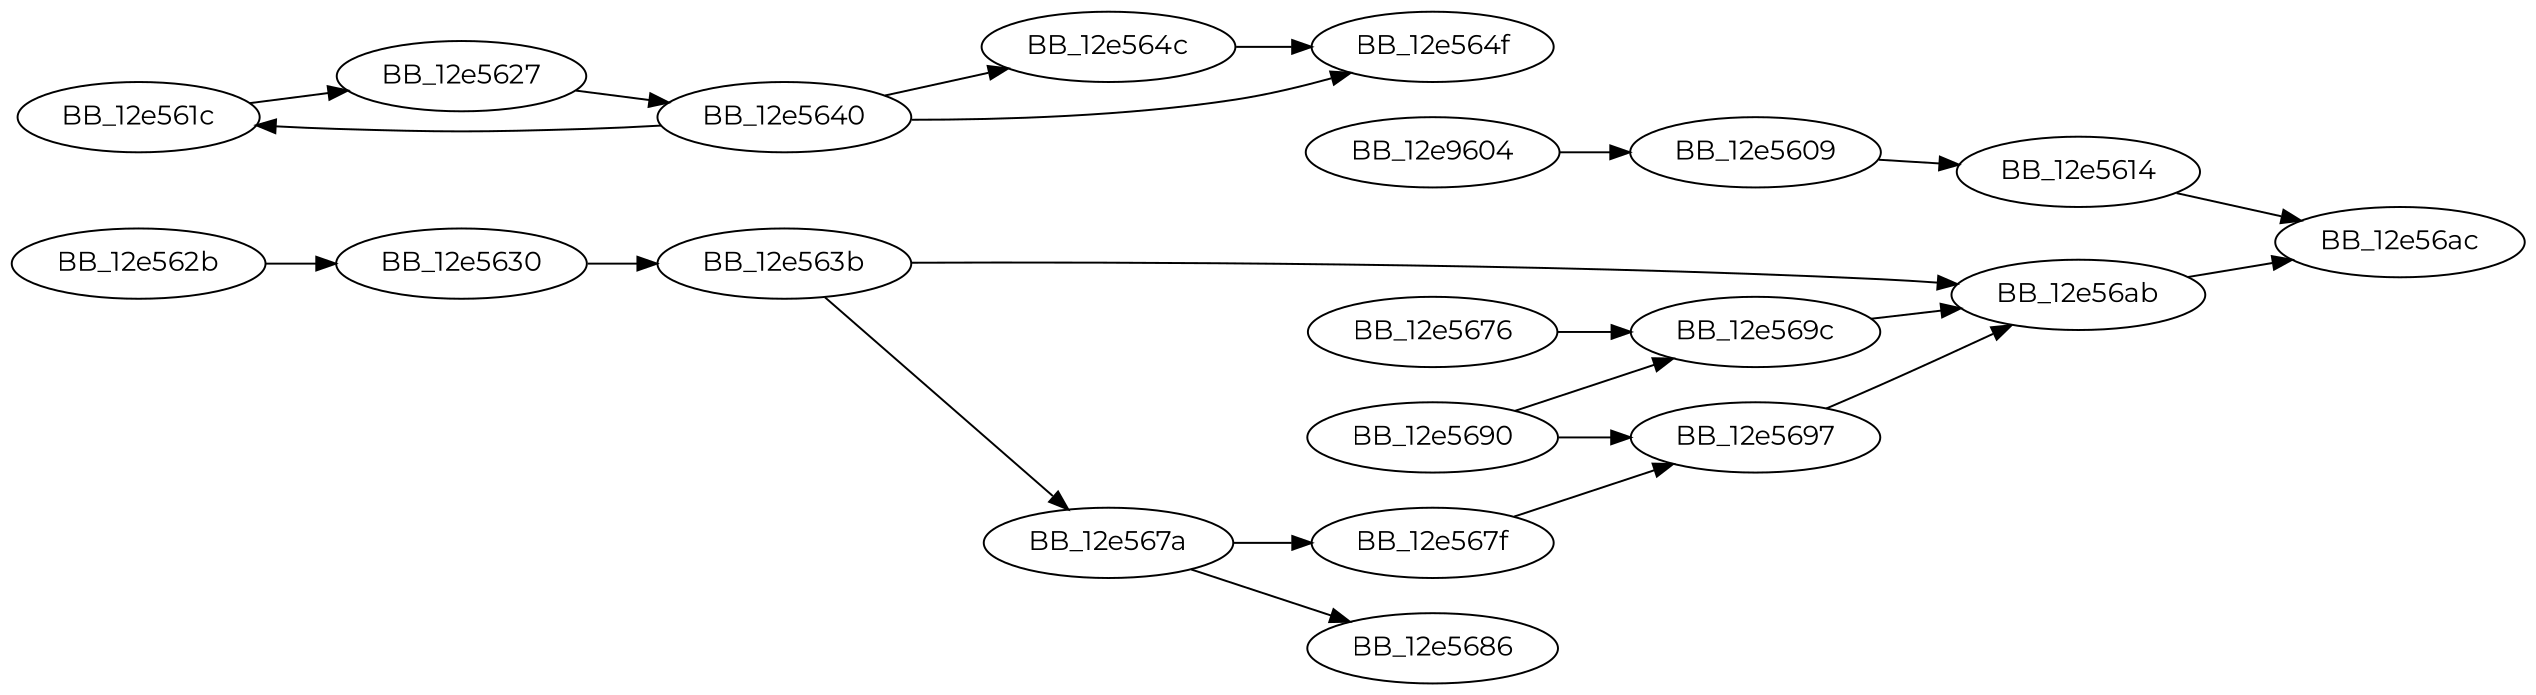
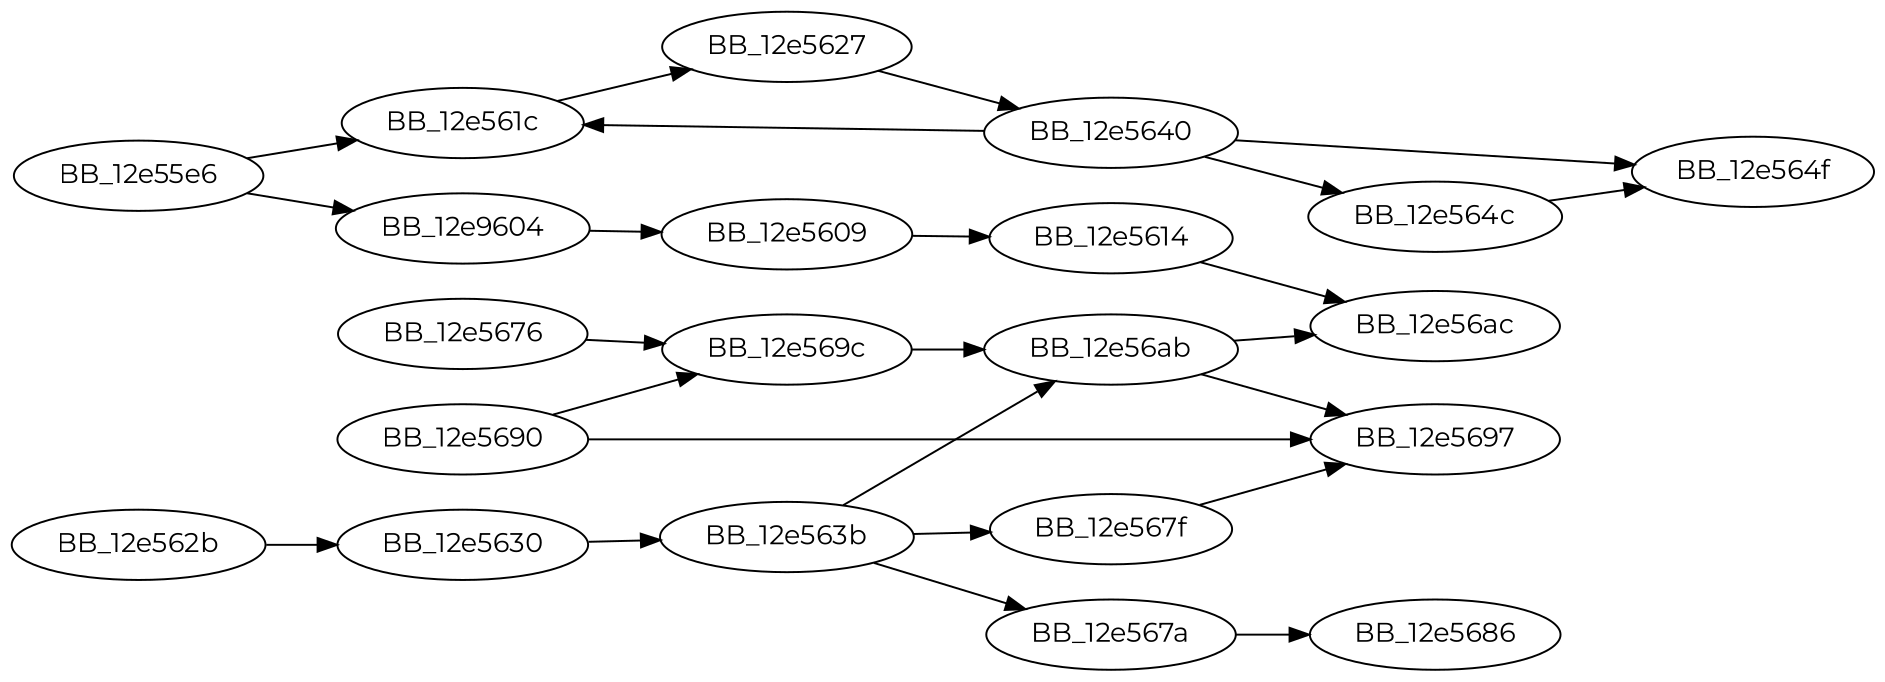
node "BB_12e55e6": added
edge "BB_12e5697" -> "BB_12e56ab": reversed
edge "BB_12e567a" -> "BB_12e567f": now "BB_12e563b" -> "BB_12e567f"
